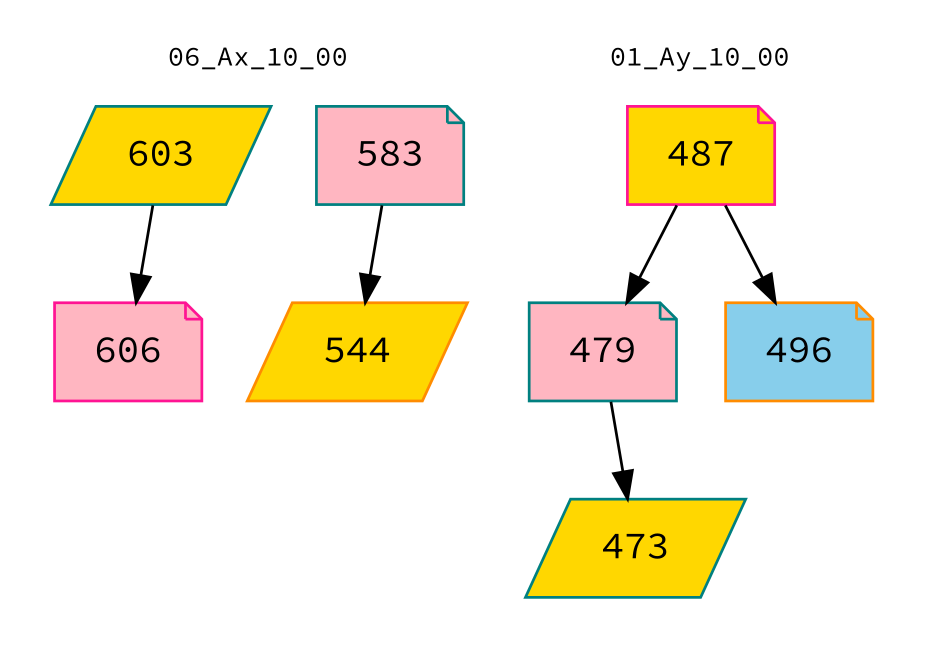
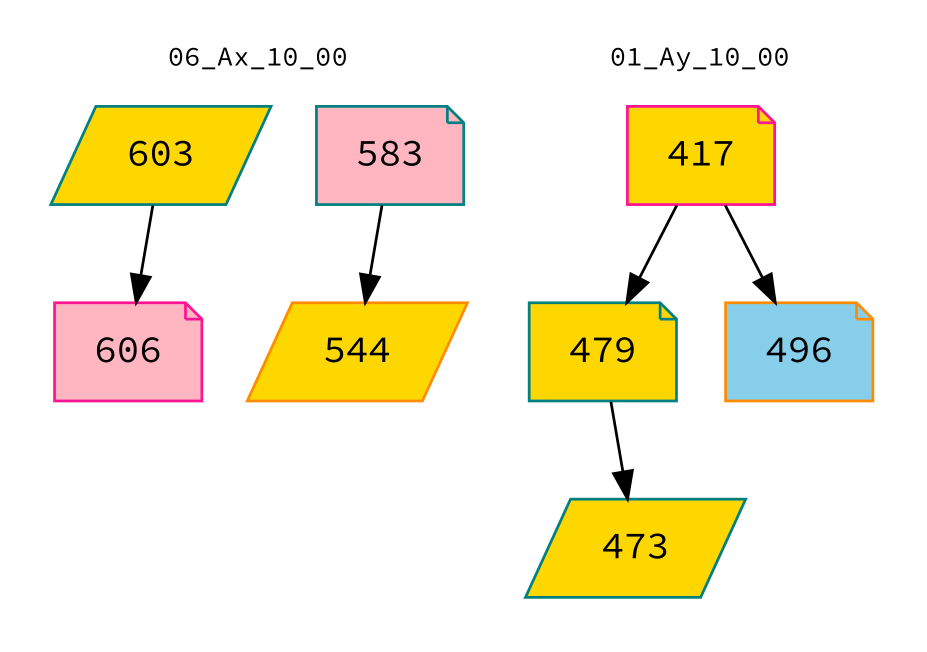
node "487": label "487" -> "417"
node "479": fillcolor lightpink -> gold
